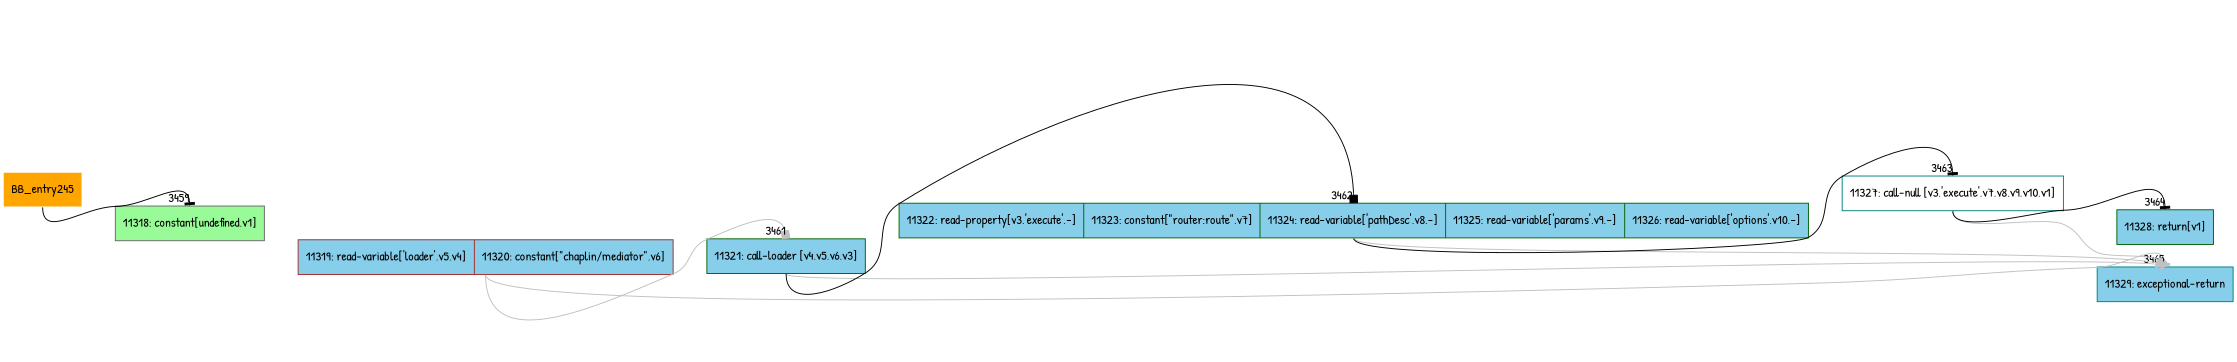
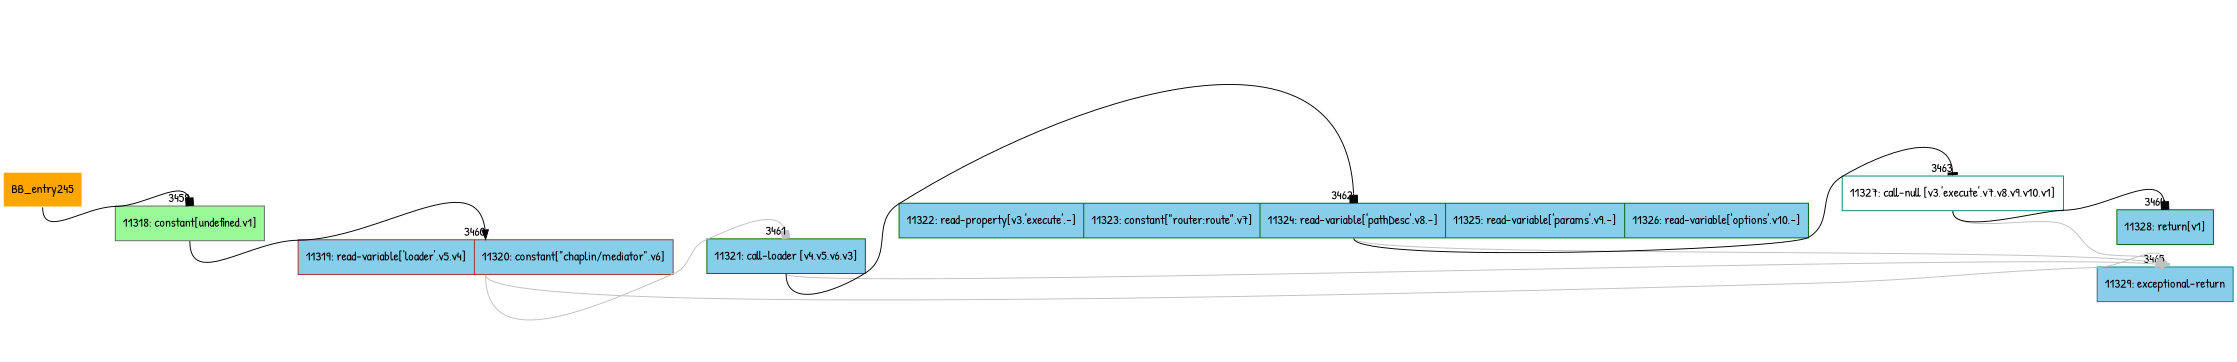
edge "BB_entry245" -> "11318: constant[undefined,v1]": arrowhead tee -> box
edge "11327: call-null [v3,'execute',v7,v8,v9,v10,v1]" -> "11328: return[v1]": arrowhead tee -> box
edge "11318: constant[undefined,v1]" -> "11319: read-variable['loader',v5,v4]": added
